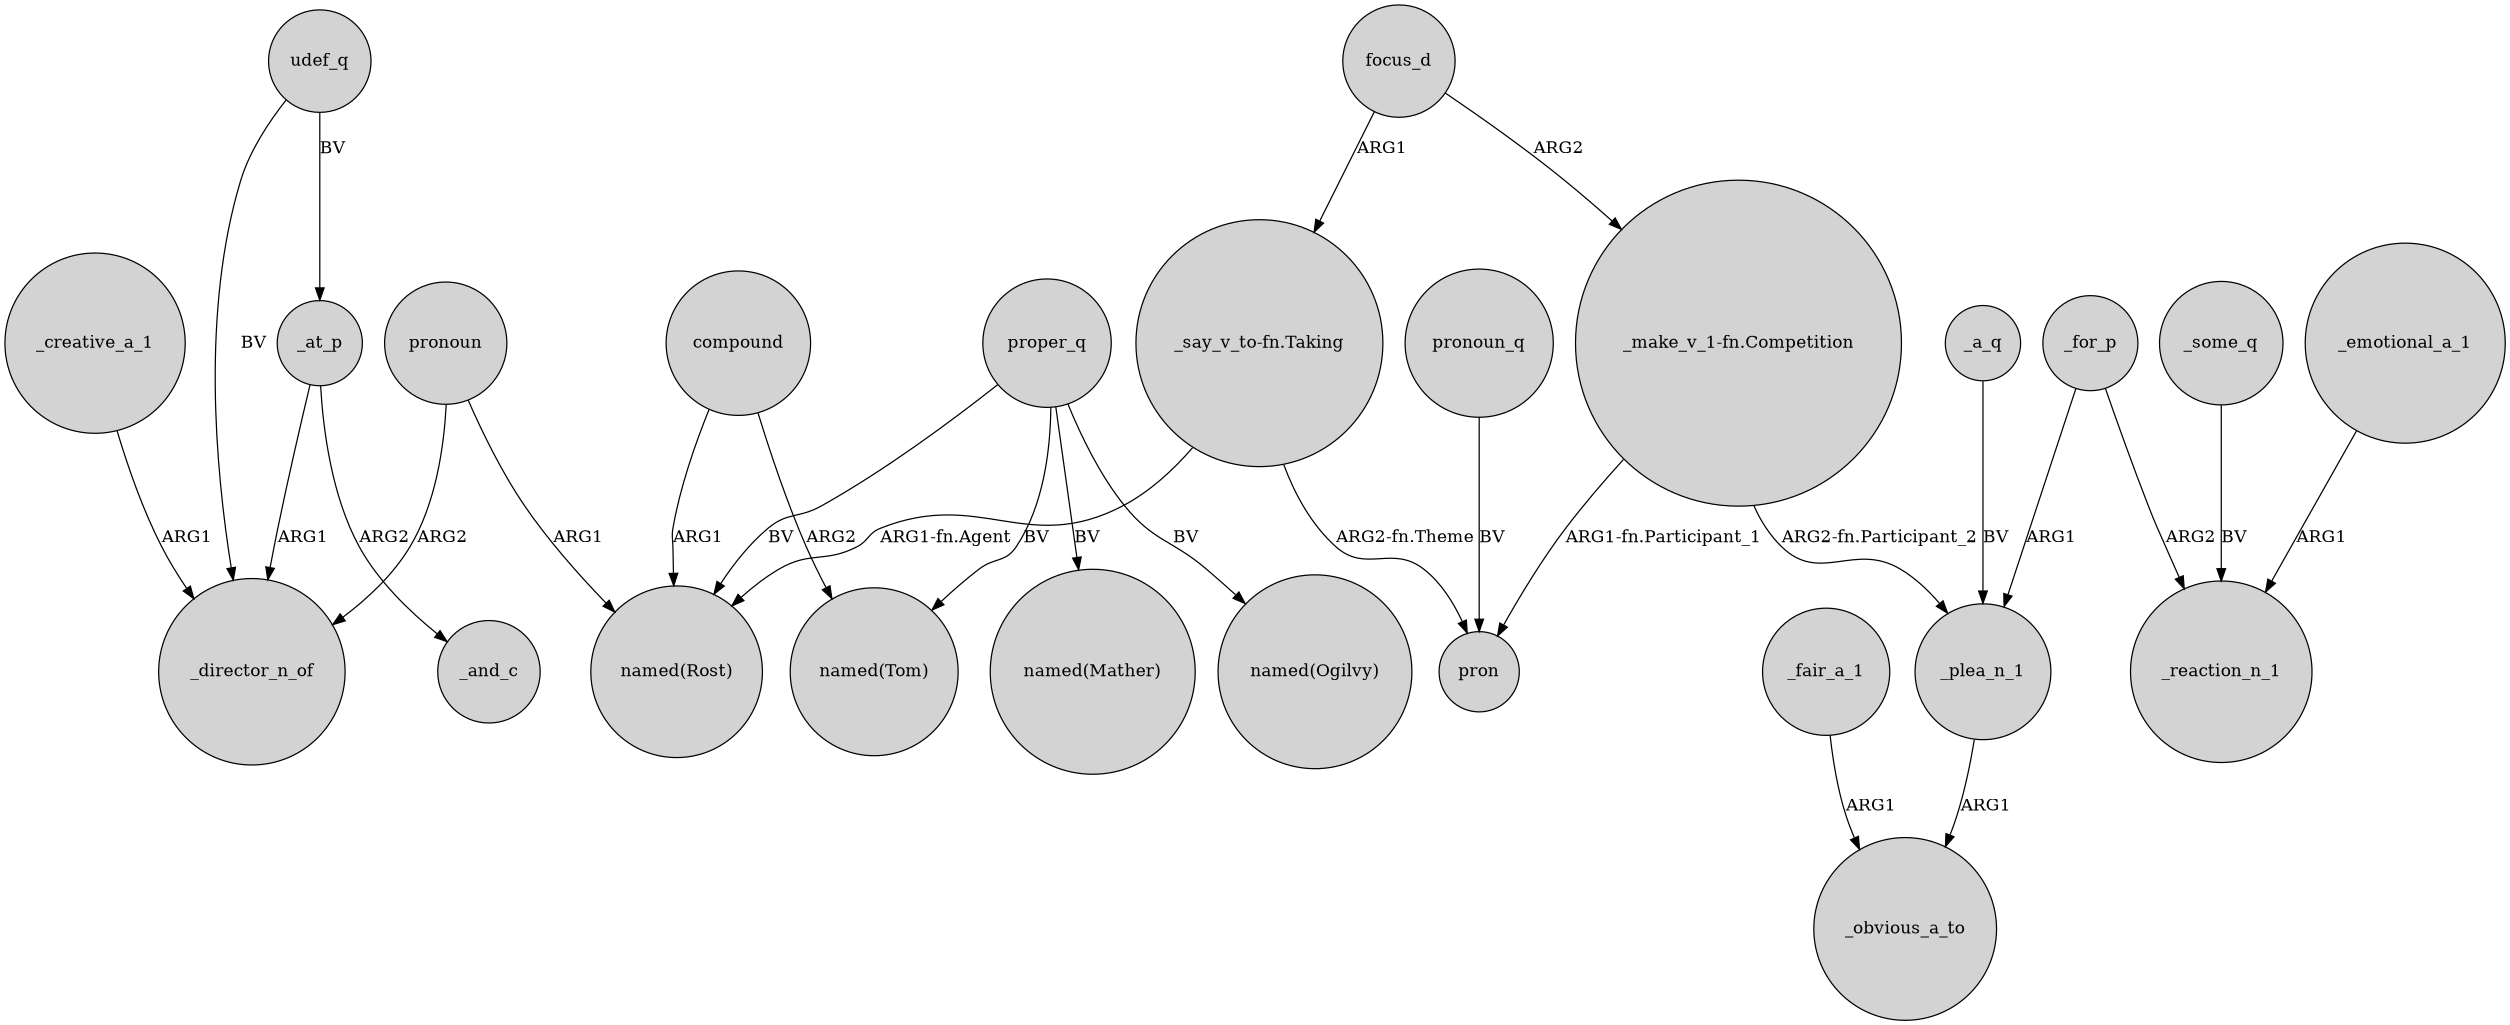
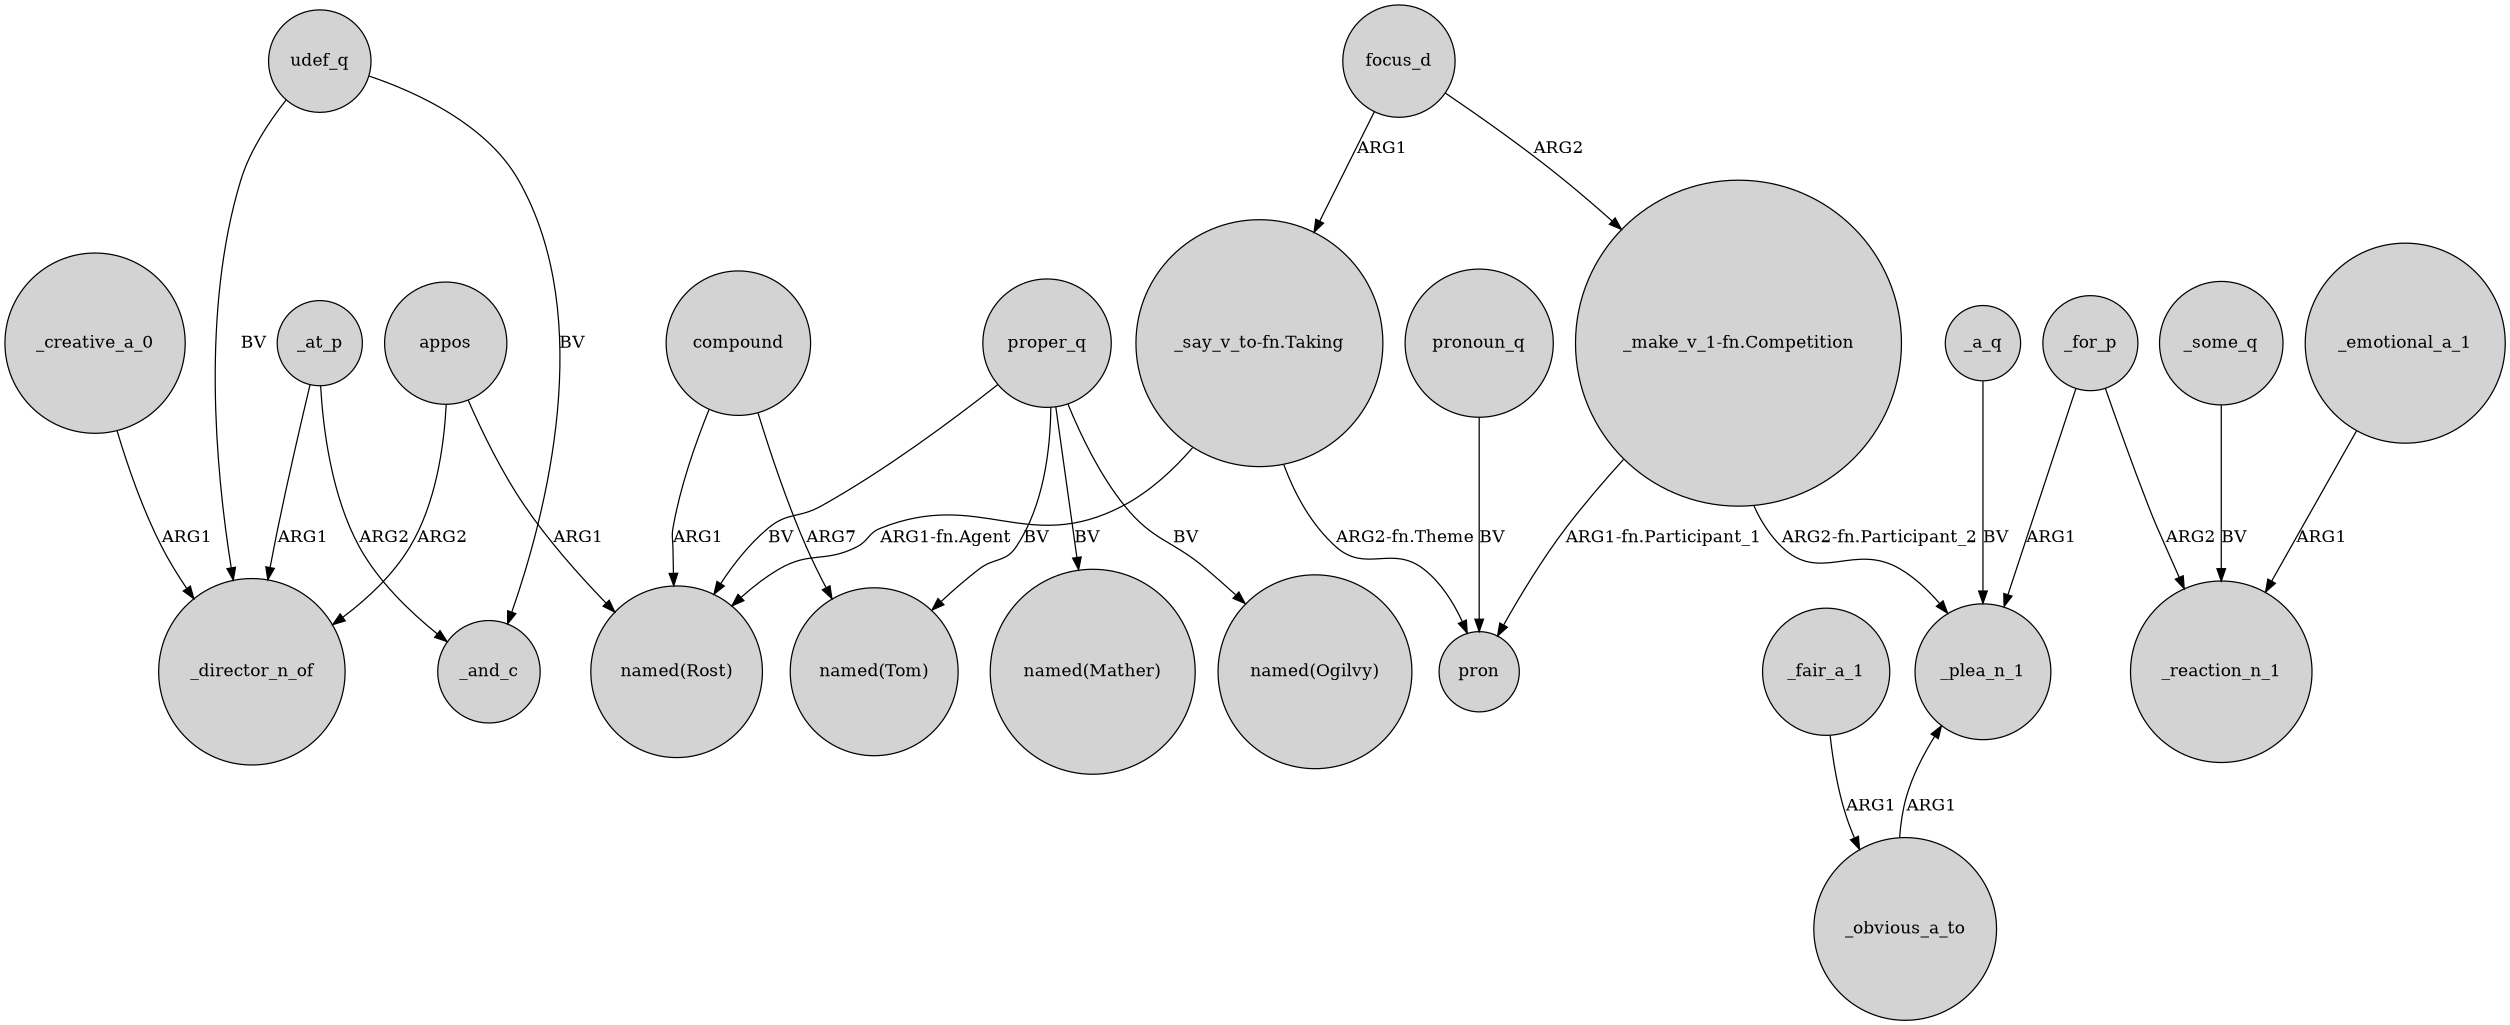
edge "udef_q" -> "_at_p": now "udef_q" -> "_and_c"
node "_creative_a_1": label "_creative_a_1" -> "_creative_a_0"
node "pronoun": label "pronoun" -> "appos"
edge "compound" -> "named(Tom)": label "ARG2" -> "ARG7"
edge "_plea_n_1" -> "_obvious_a_to": reversed
